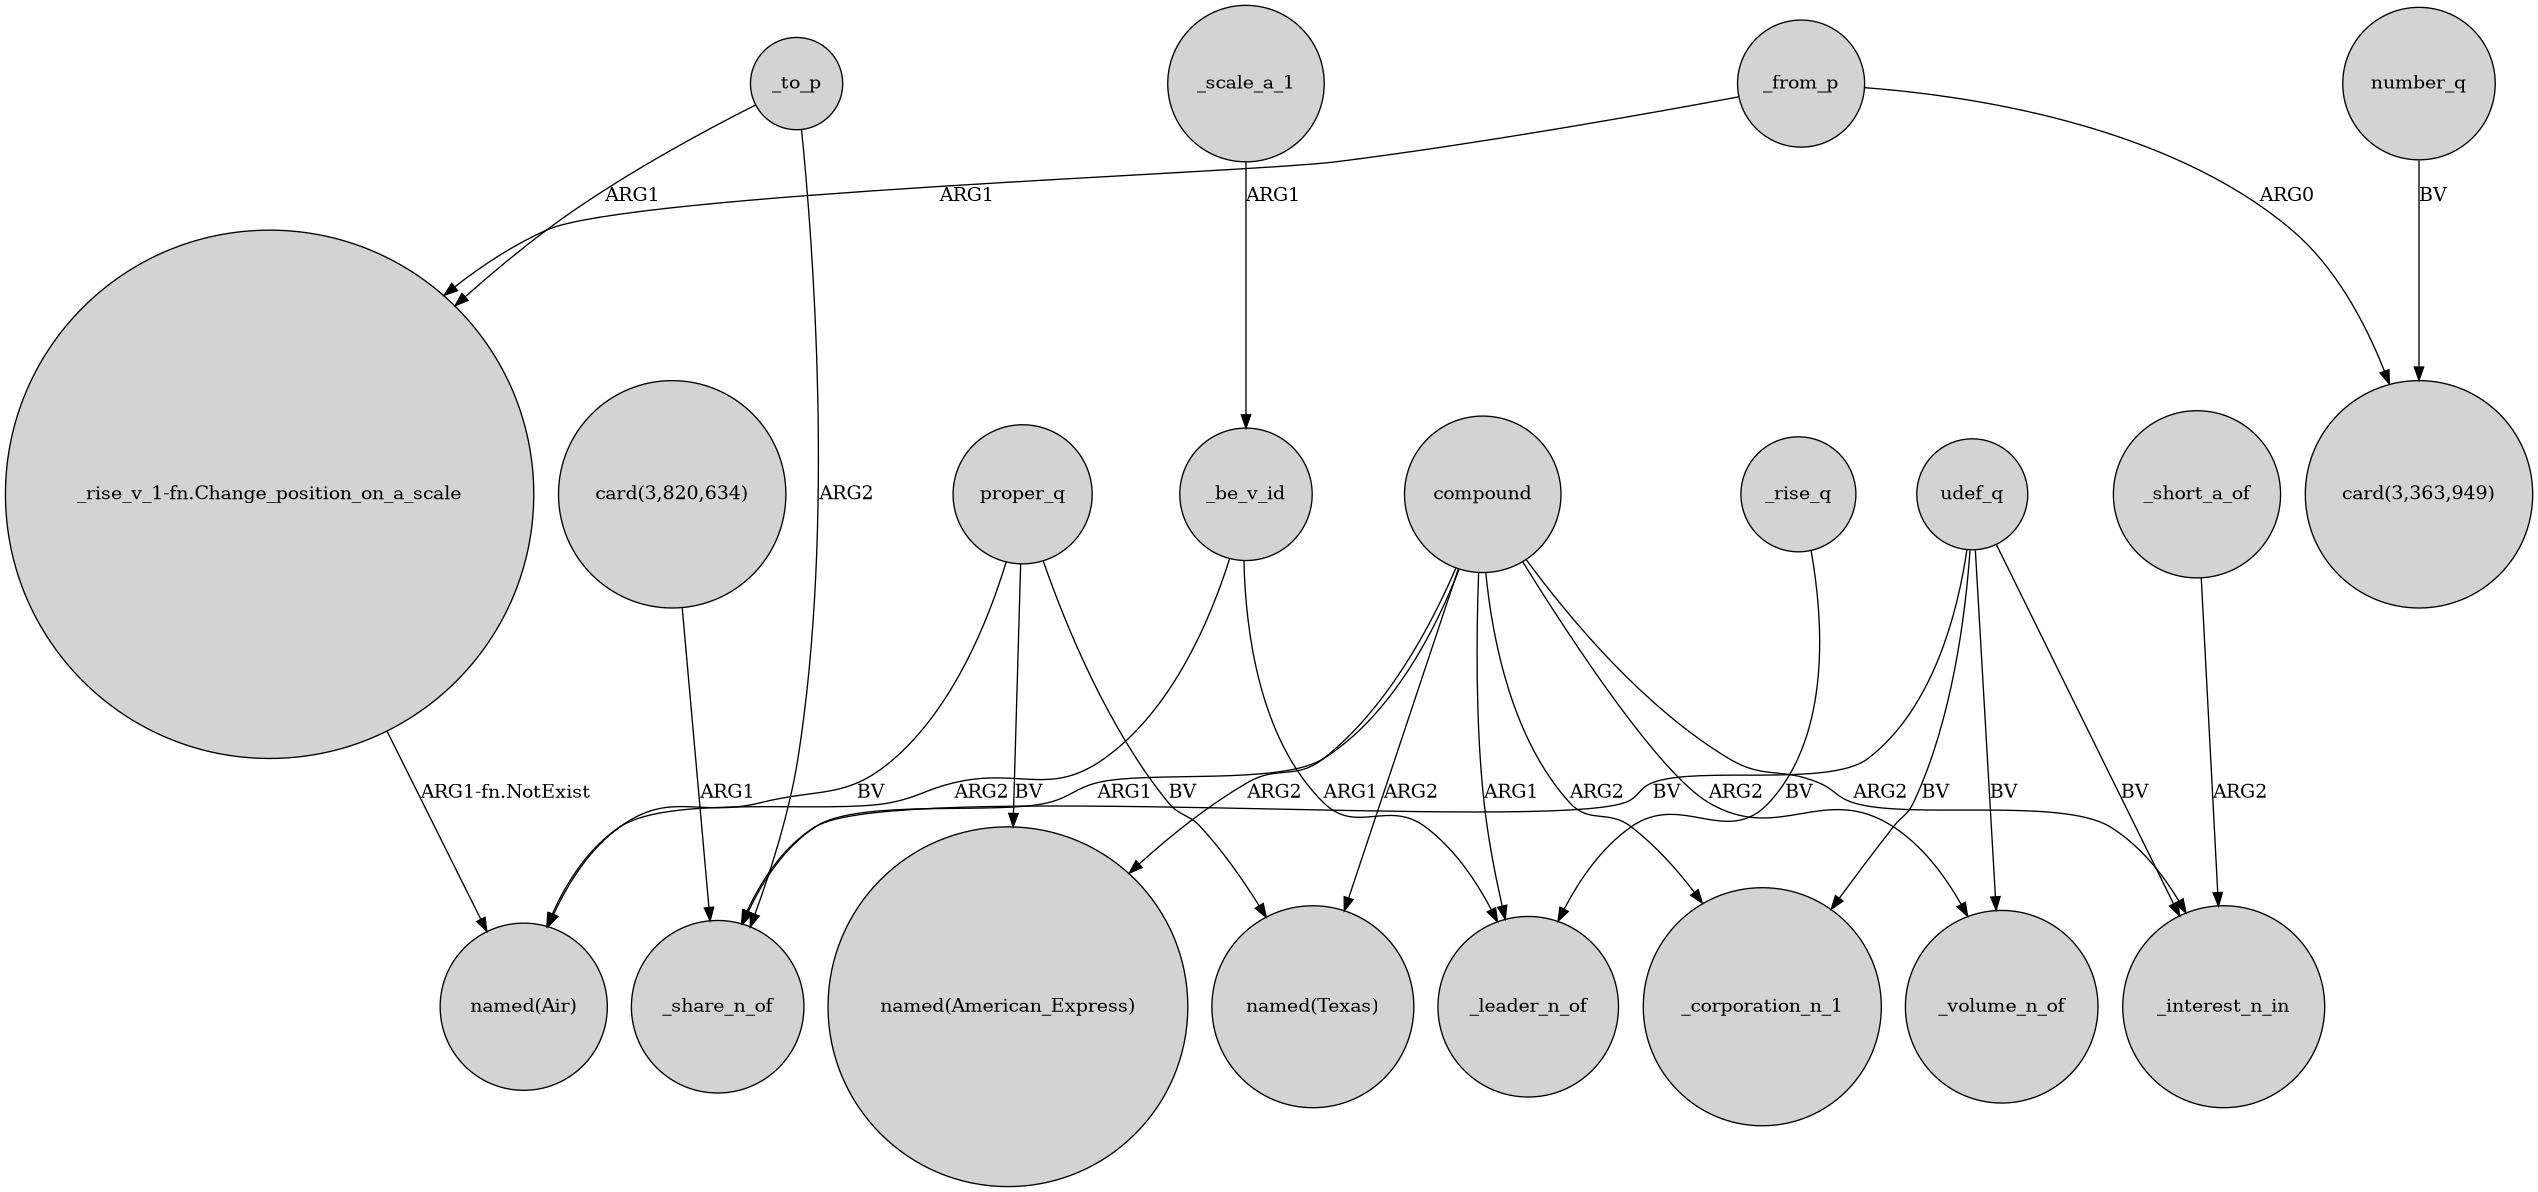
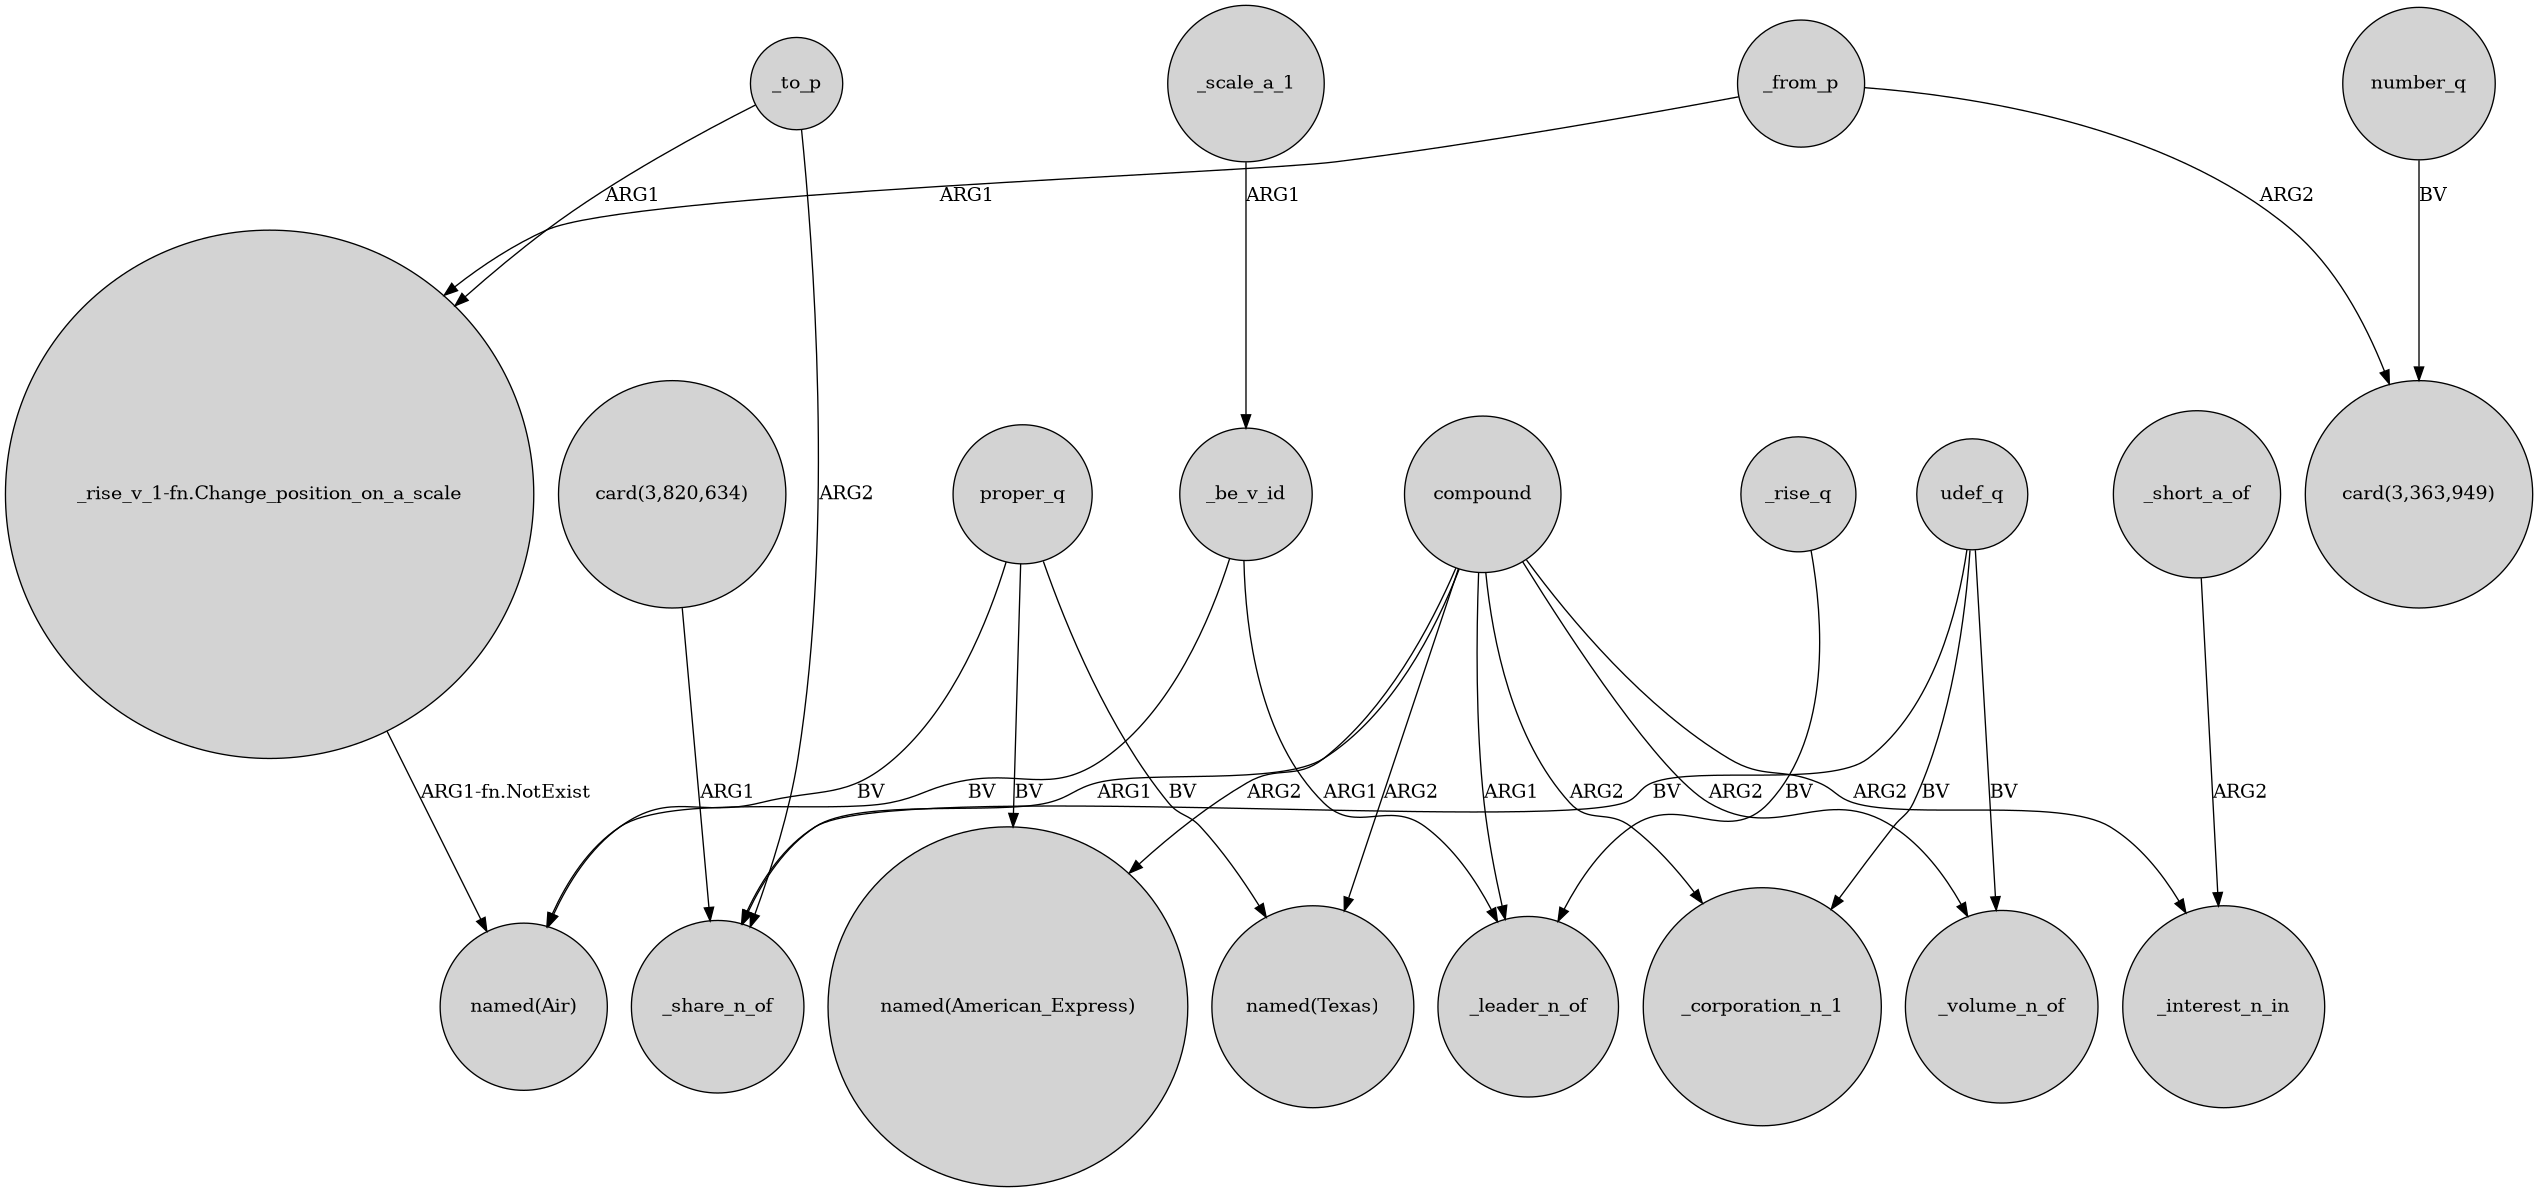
edge "_from_p" -> "card(3,363,949)": label "ARG0" -> "ARG2"
edge "udef_q" -> "_interest_n_in": removed, label "BV"
edge "_be_v_id" -> "named(Air)": label "ARG2" -> "BV"
